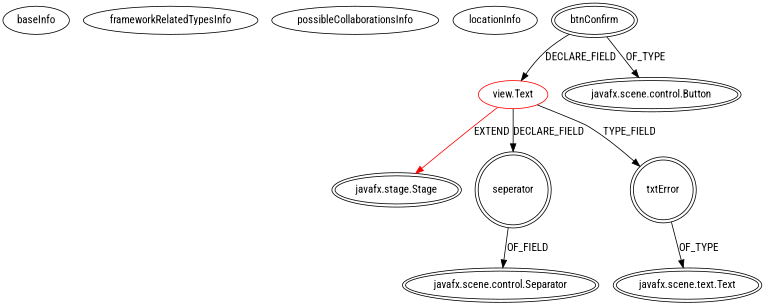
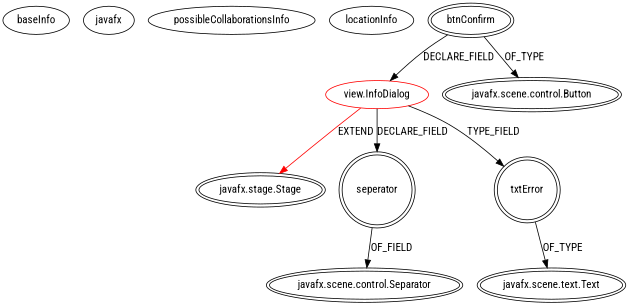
node "frameworkRelatedTypesInfo": label "frameworkRelatedTypesInfo" -> "javafx"
node "view.Text": label "view.Text" -> "view.InfoDialog"
